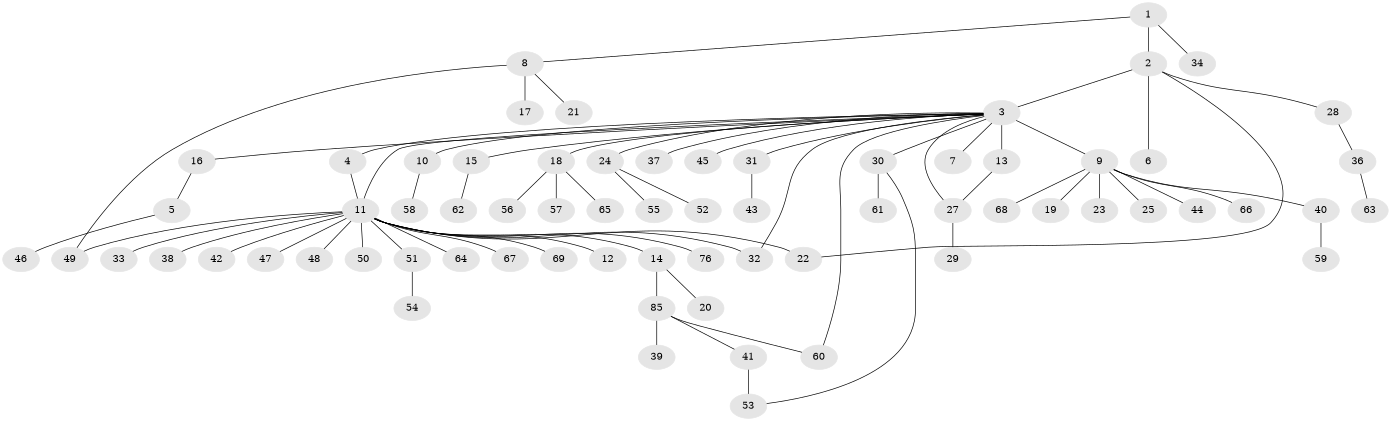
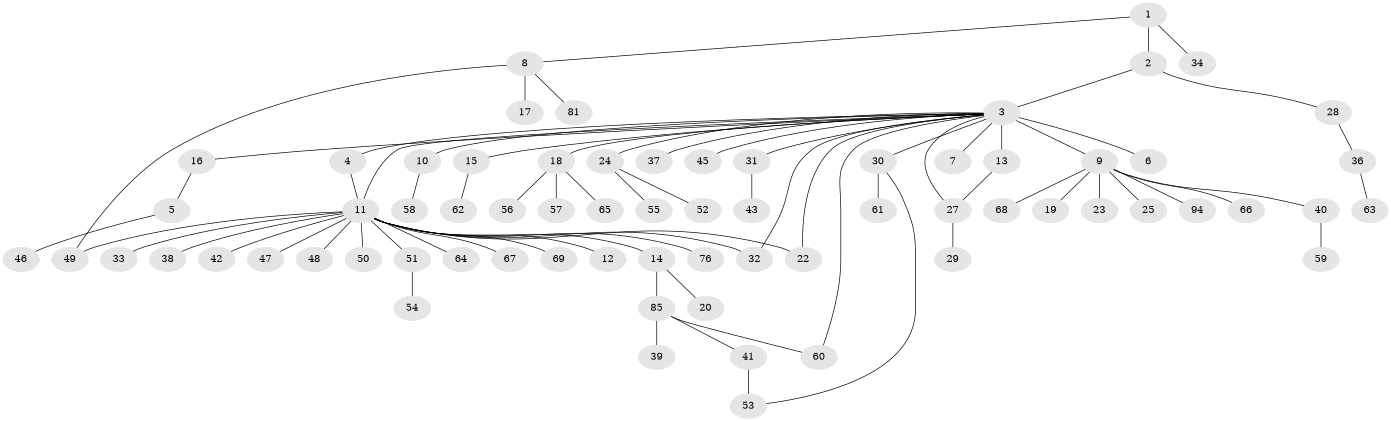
node "21": label "21" -> "81"
edge "2" -- "6": now "3" -- "6"
node "44": label "44" -> "94"
edge "2" -- "22": now "3" -- "22"
